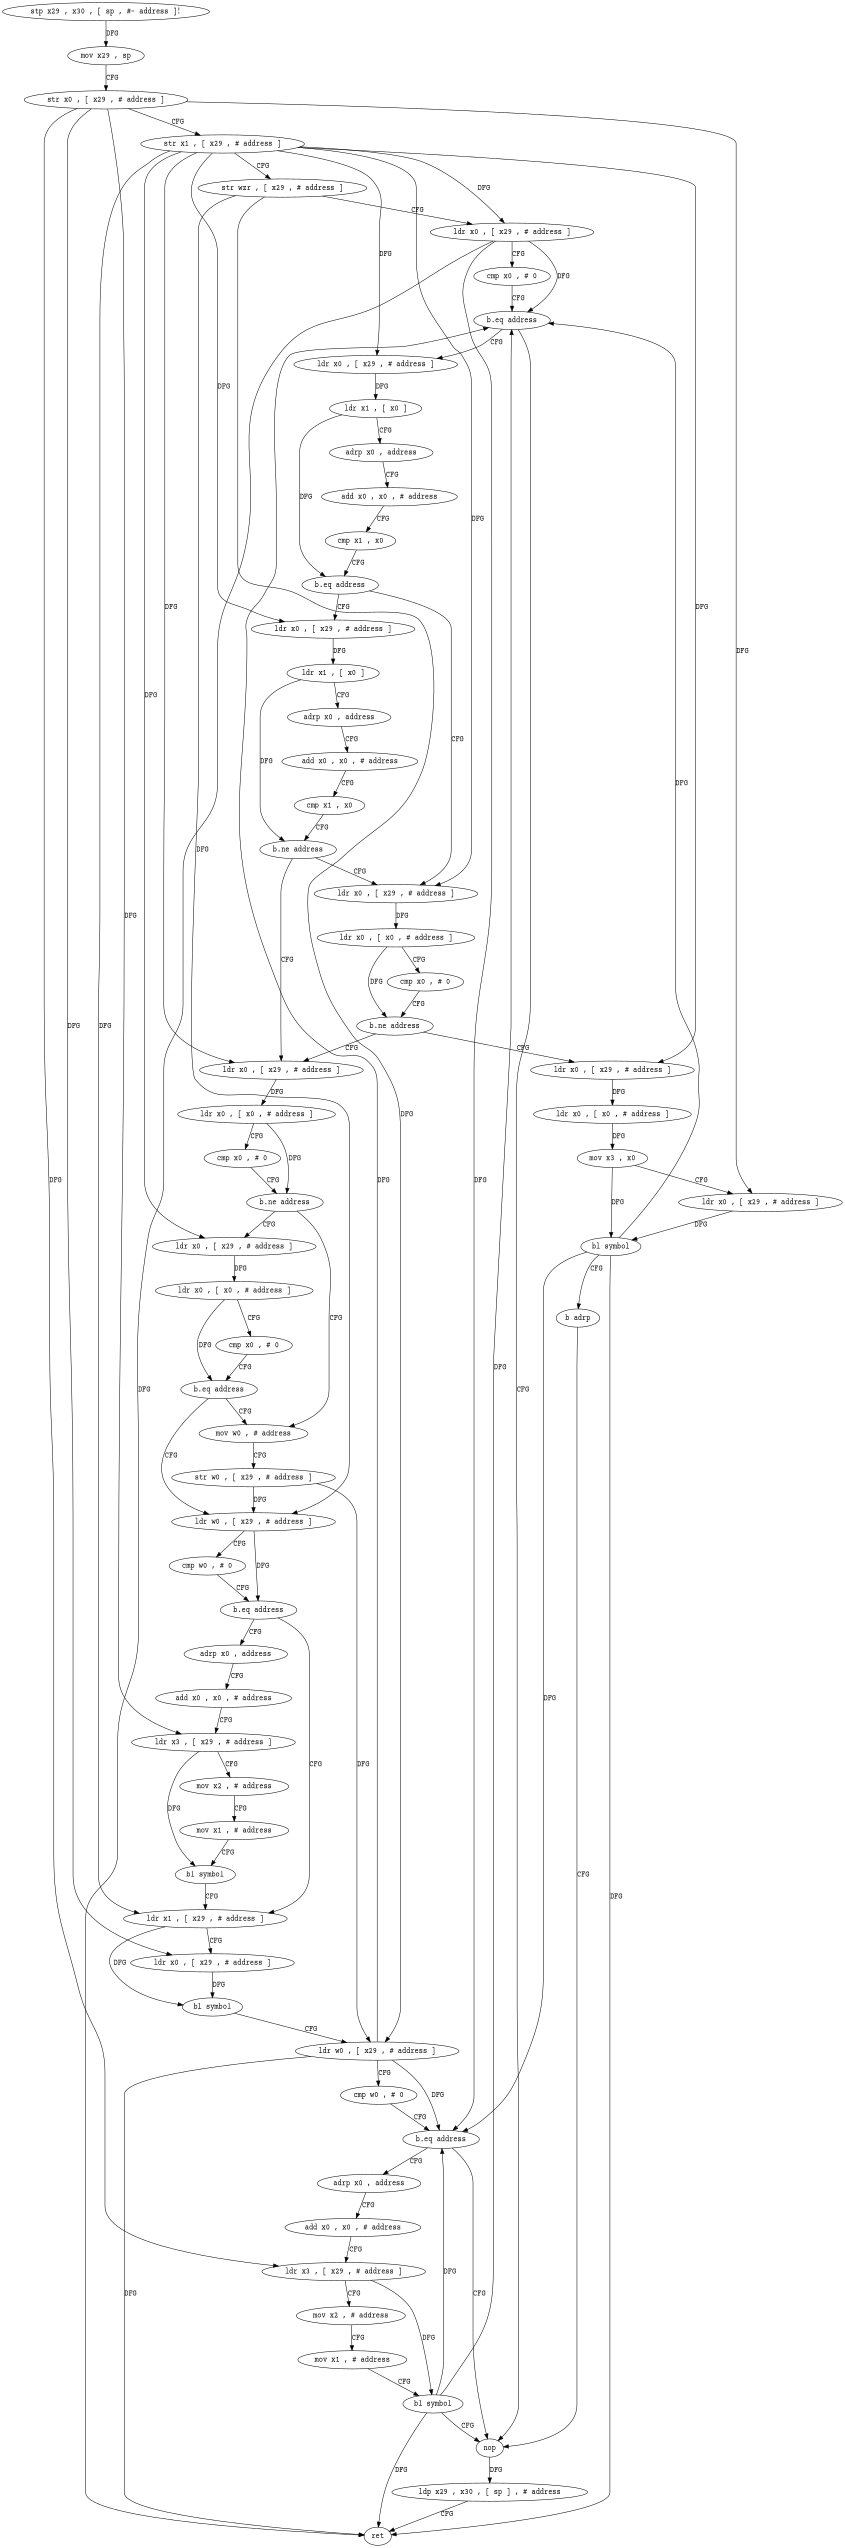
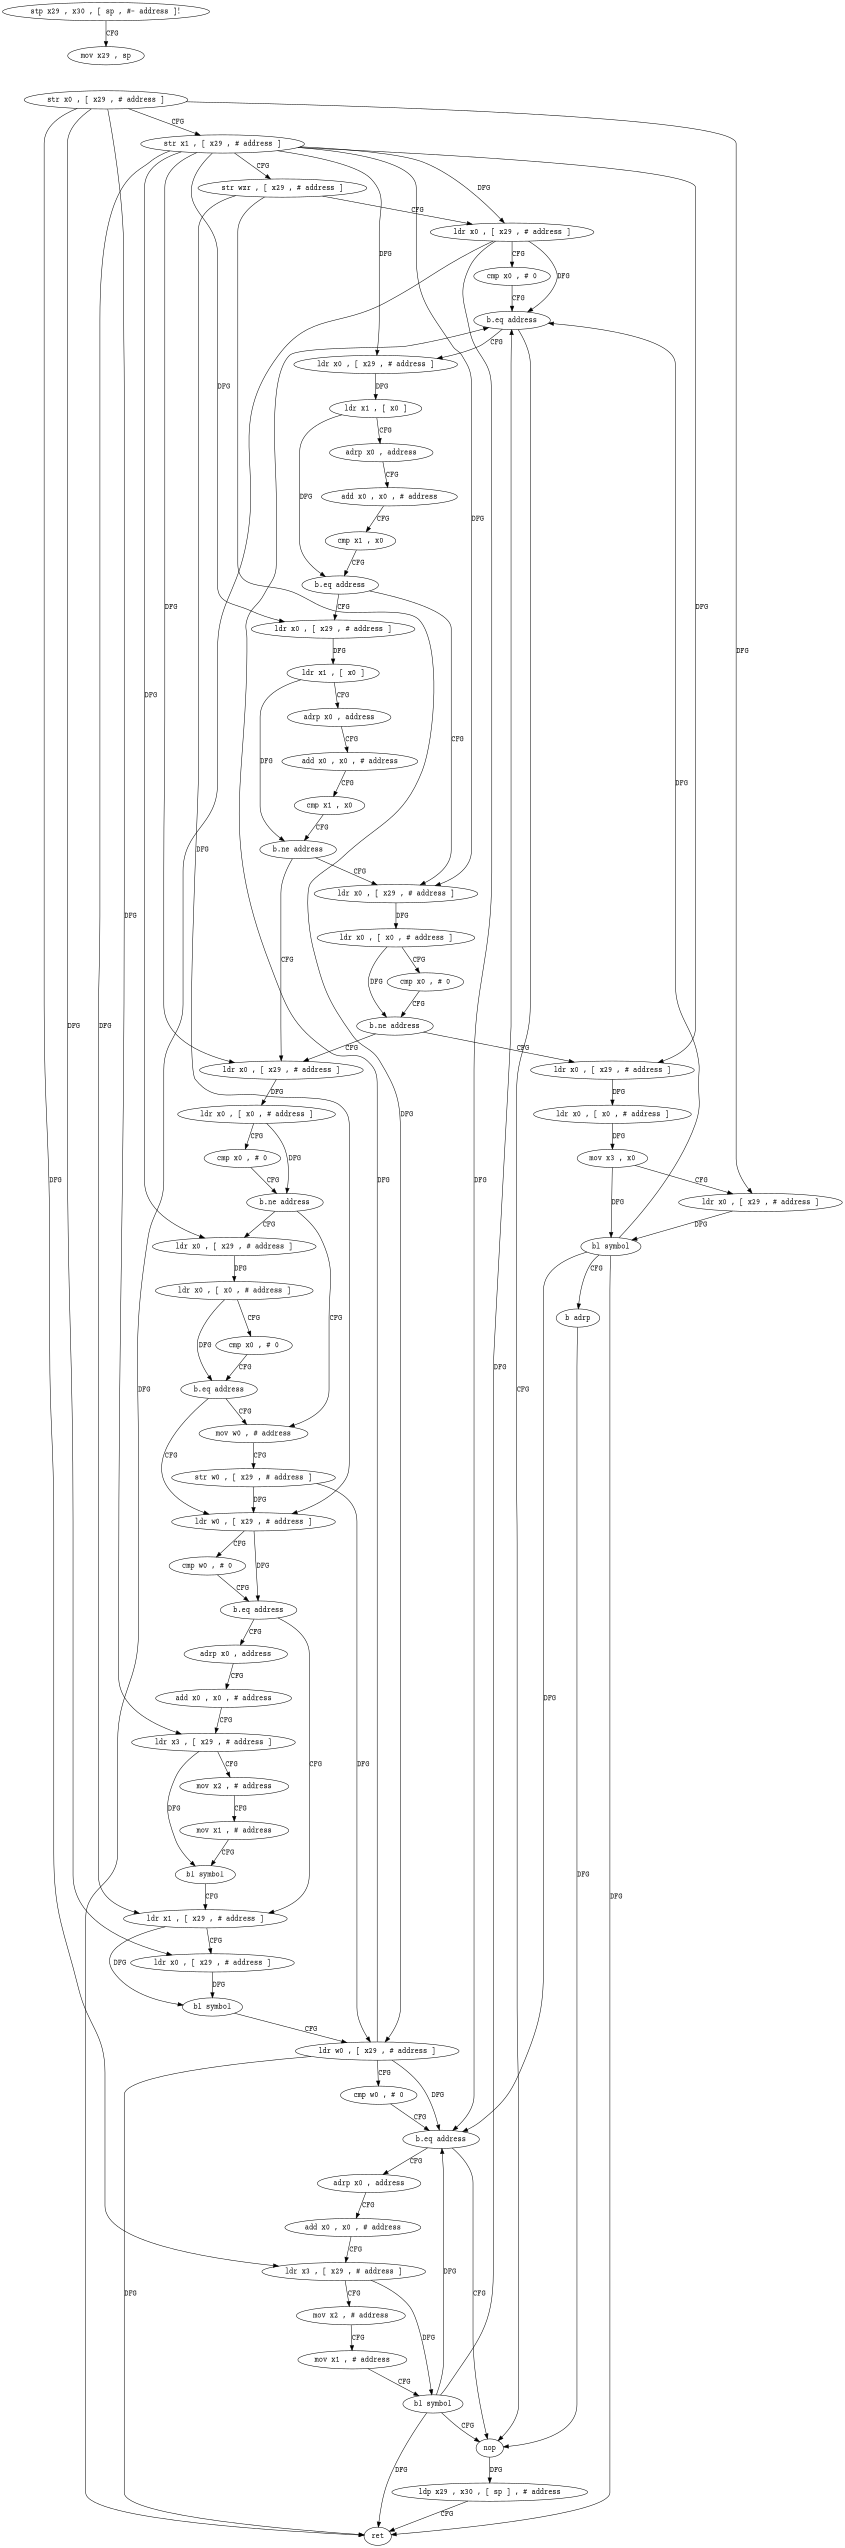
edge "stp x29 , x30 , [ sp , #- address ]!" -> "mov x29 , sp": label "DFG" -> "CFG"
edge "mov x29 , sp" -> "str x0 , [ x29 , # address ]": removed, label "CFG"
edge "b adrp" -> "nop": label "CFG" -> "DFG"
